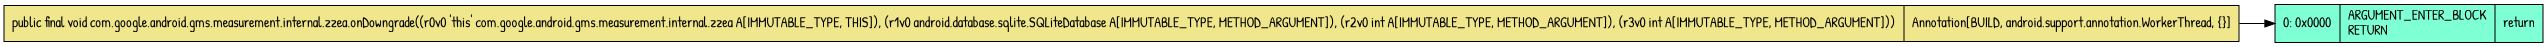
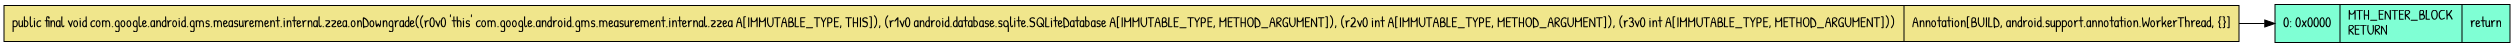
node "0: 0x0000": text "ARGUMENT_ENTER_BLOCK" -> "MTH_ENTER_BLOCK"
